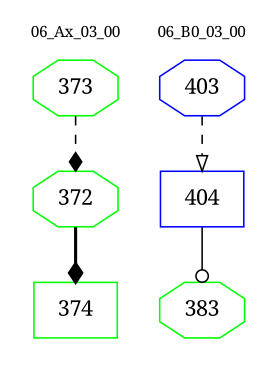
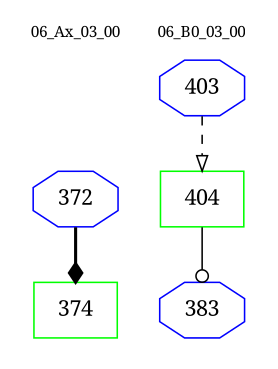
node "373": removed
node "372": color green -> blue
node "404": color blue -> green
node "383": color green -> blue
